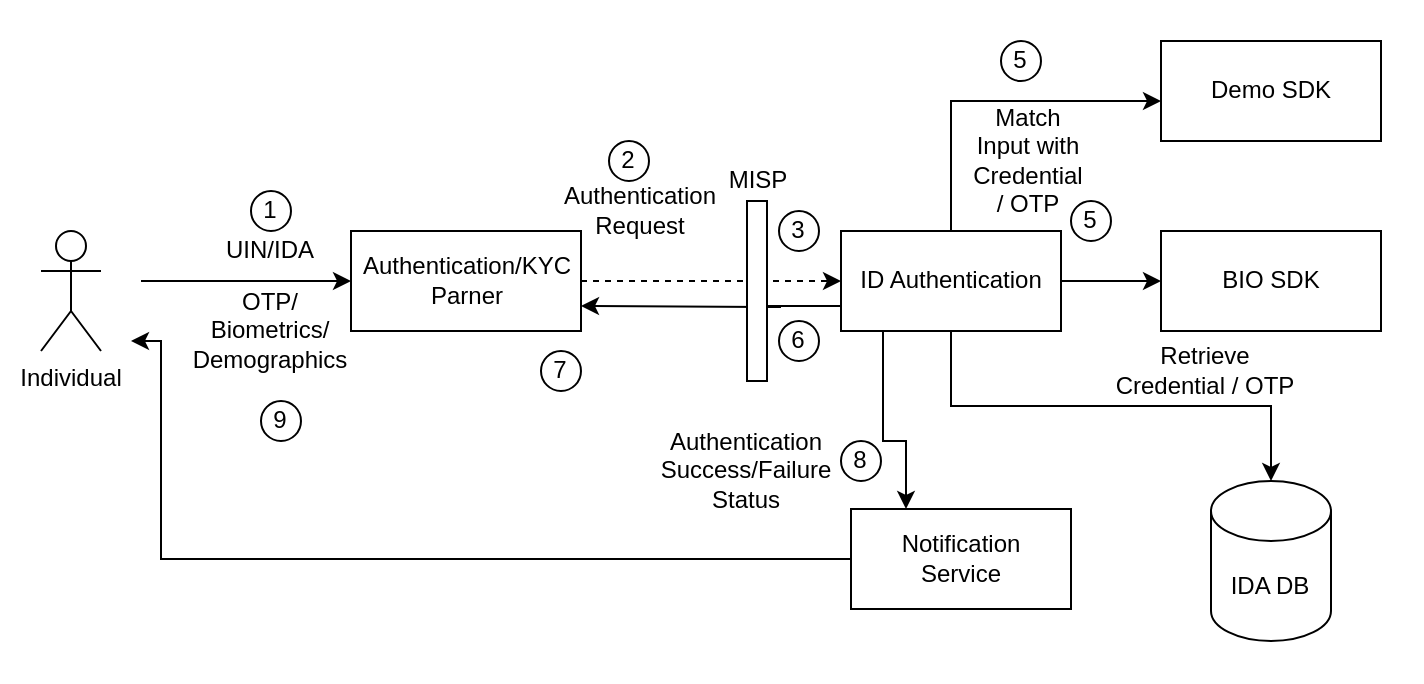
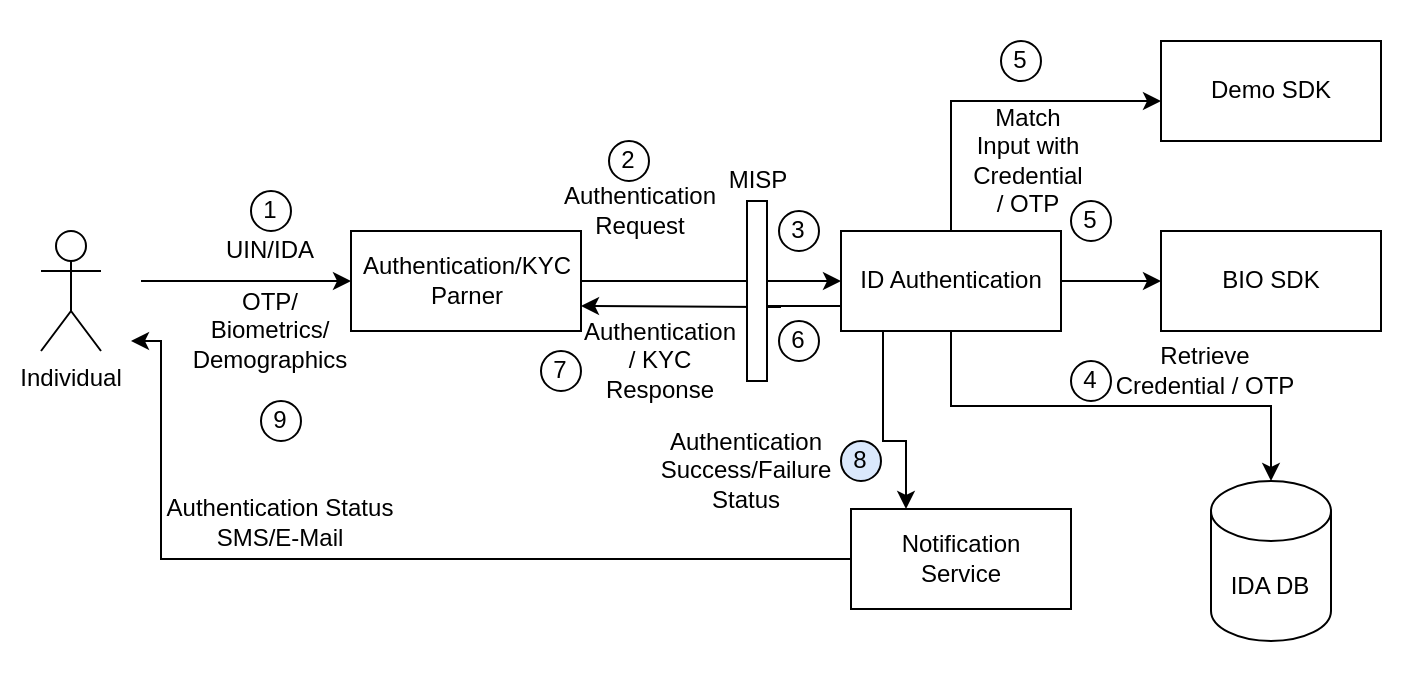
edge "Authentication/KYC Parner" -> "ID Authentication": style dashed -> solid
node "Authentication / KYC Response": added
node "4": added
node "8": fillcolor #ffffff -> #dae8fc
node "Authentication Status SMS/E-Mail": added
